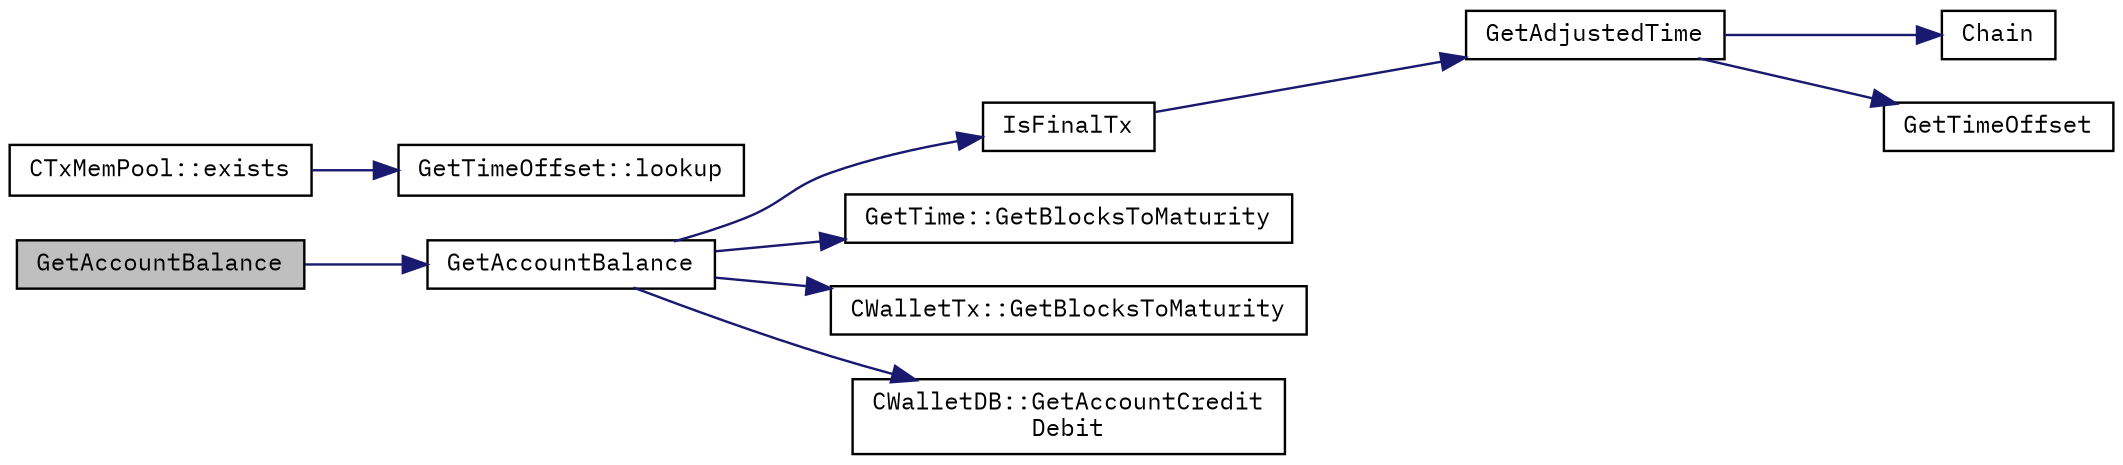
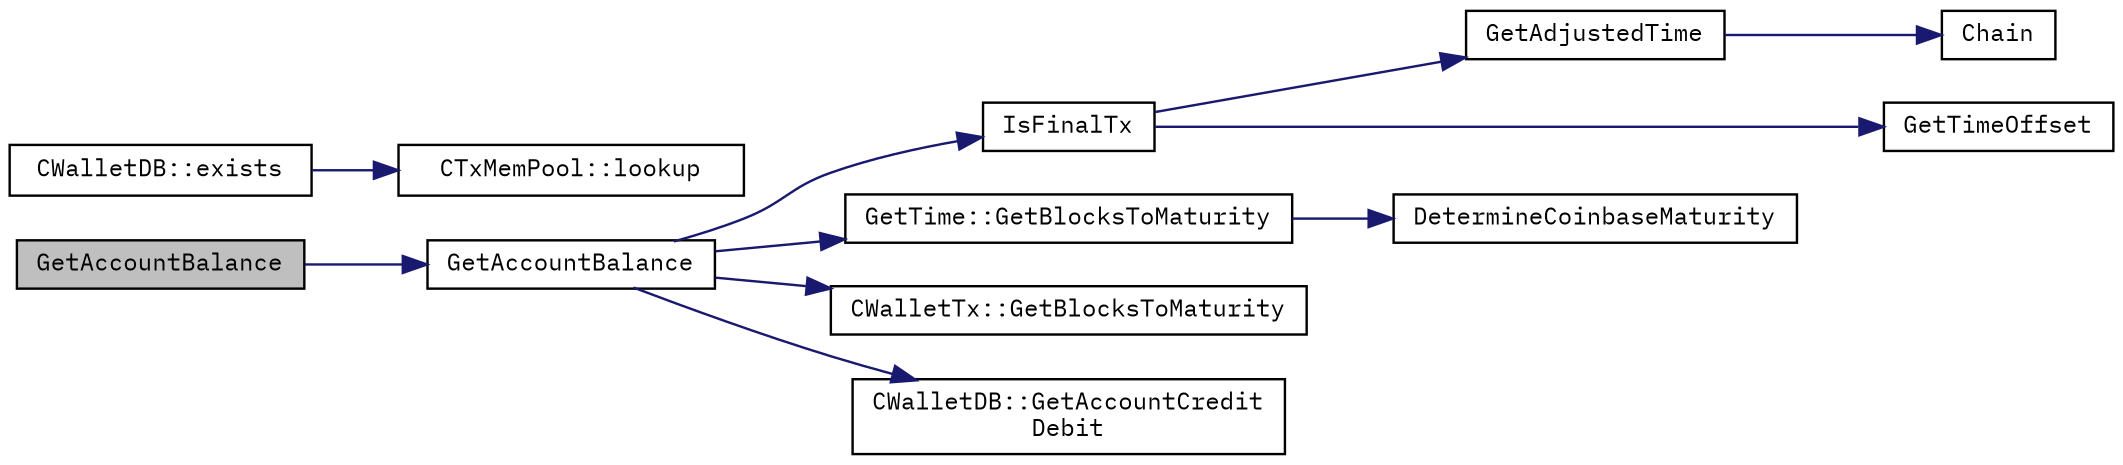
edge "GetAdjustedTime" -> "GetTimeOffset": now "IsFinalTx" -> "GetTimeOffset"
node "CTxMemPool::exists": label "CTxMemPool::exists" -> "CWalletDB::exists"
node "GetTimeOffset::lookup": label "GetTimeOffset::lookup" -> "CTxMemPool::lookup"
node "DetermineCoinbaseMaturity": added
